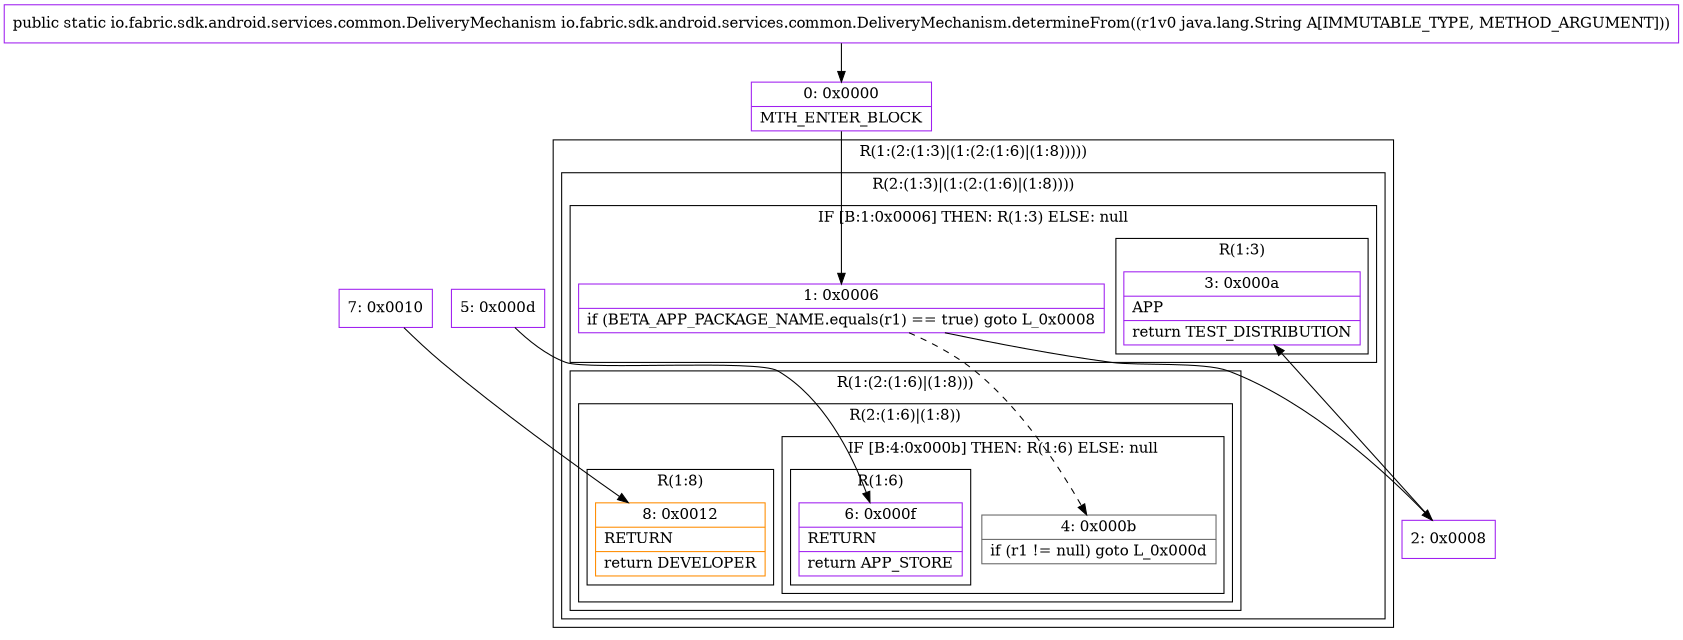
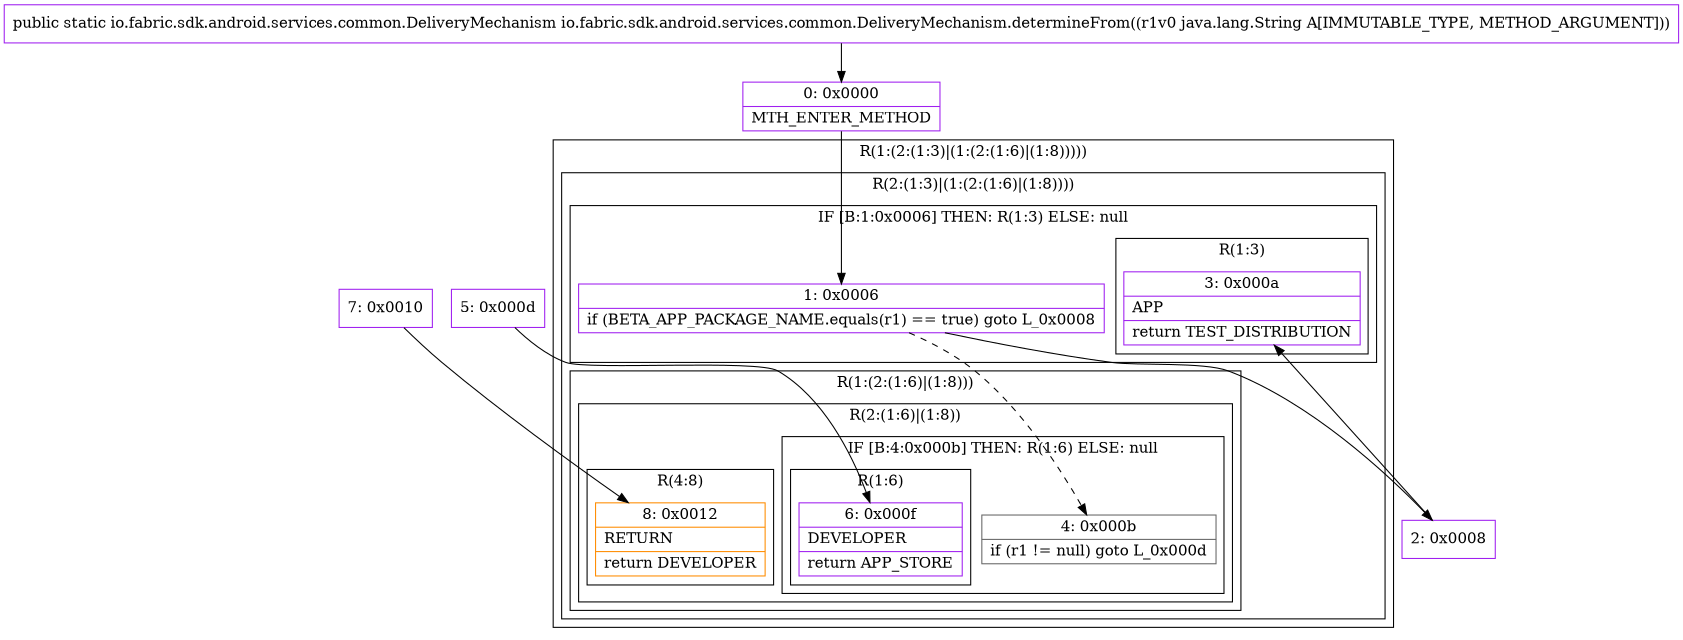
node "0: 0x0000": text "MTH_ENTER_BLOCK" -> "MTH_ENTER_METHOD"
cluster "R(1:8)": label "R(1:8)" -> "R(4:8)"
node "6: 0x000f": text "RETURN" -> "DEVELOPER"
